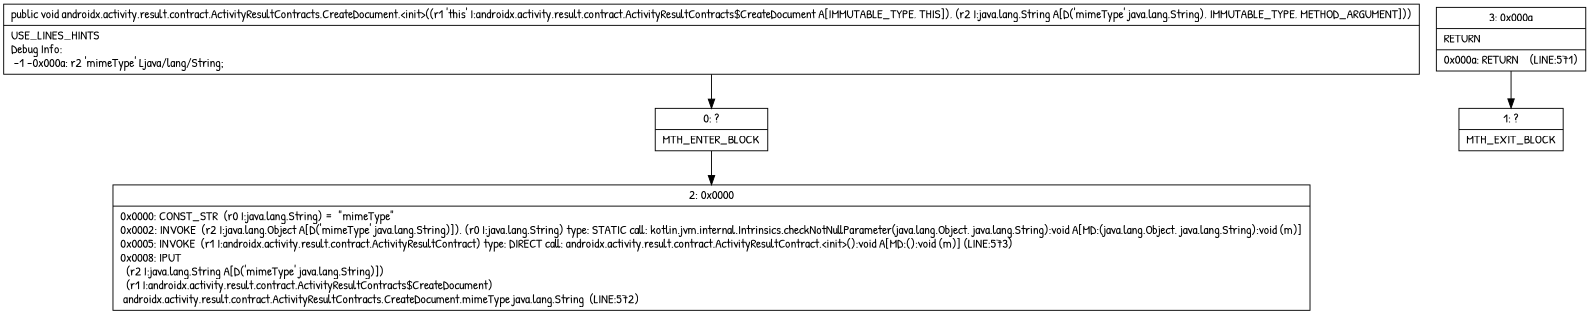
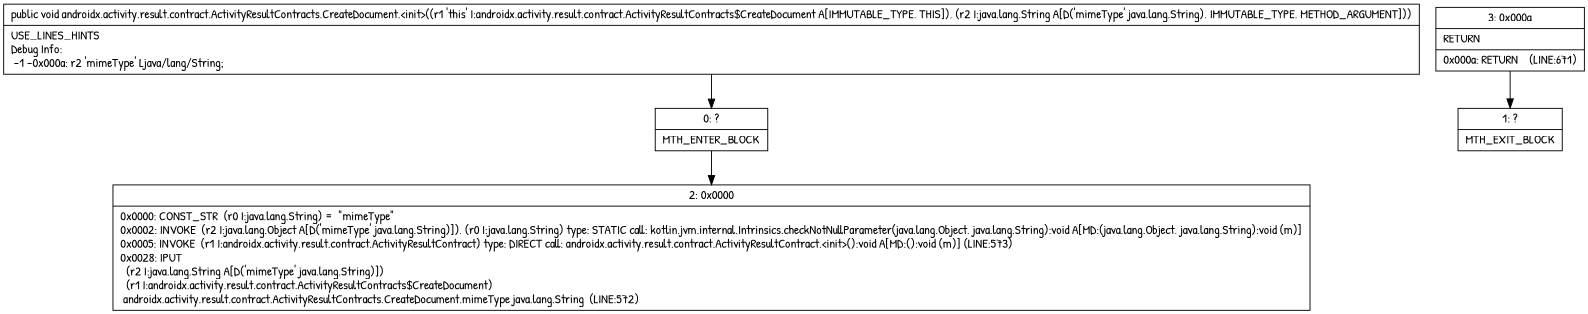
node "3: 0x000a": text "0x000a: RETURN    (LINE:571)" -> "0x000a: RETURN    (LINE:671)"
node "2: 0x0000": text "0x0008: IPUT" -> "0x0028: IPUT"
